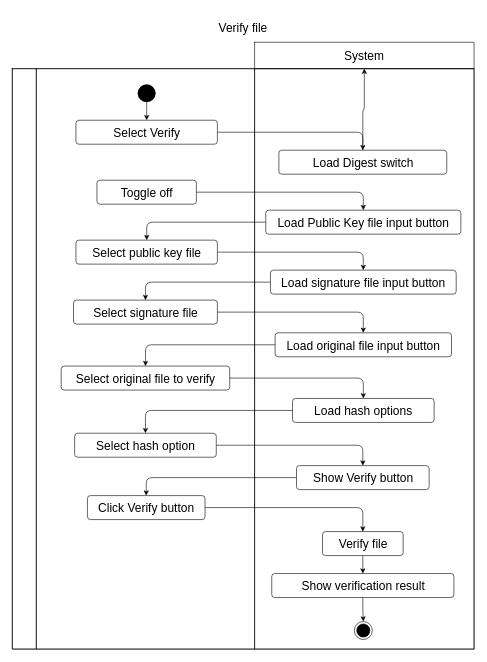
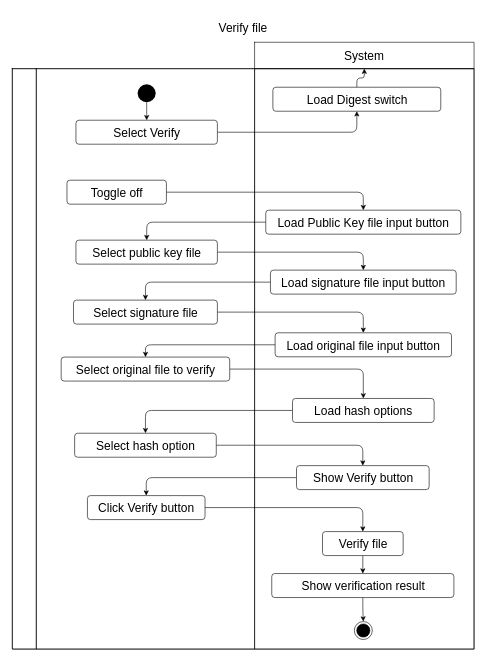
node "Load Digest switch": moved (363, 162) -> (357, 99)
node "Toggle off": moved (147, 192) -> (117, 192)
node "Select original file to verify": moved (145, 378) -> (145, 369)
